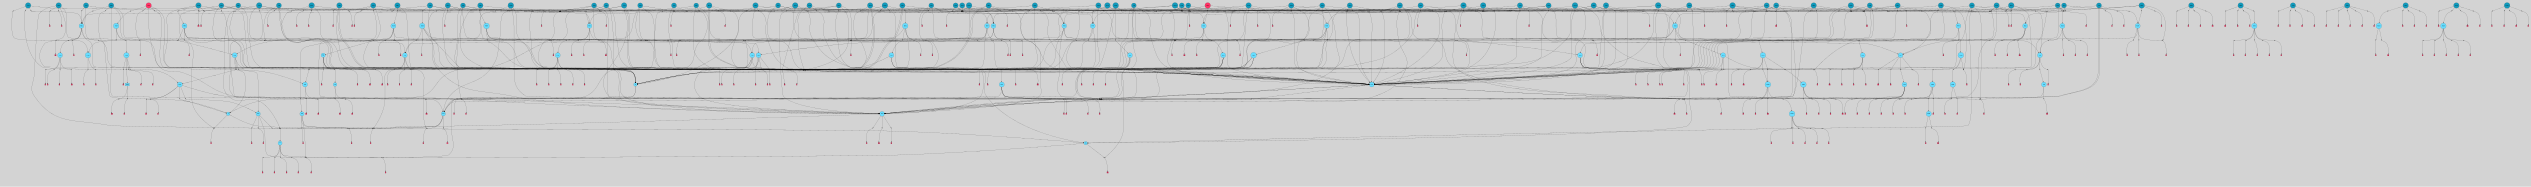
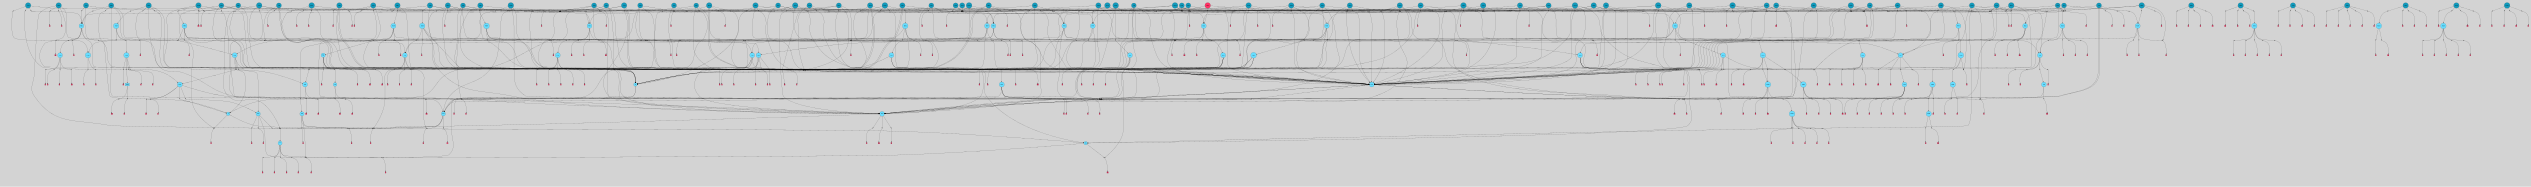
node "T1210": fillcolor #ff3366 -> #1199bb
